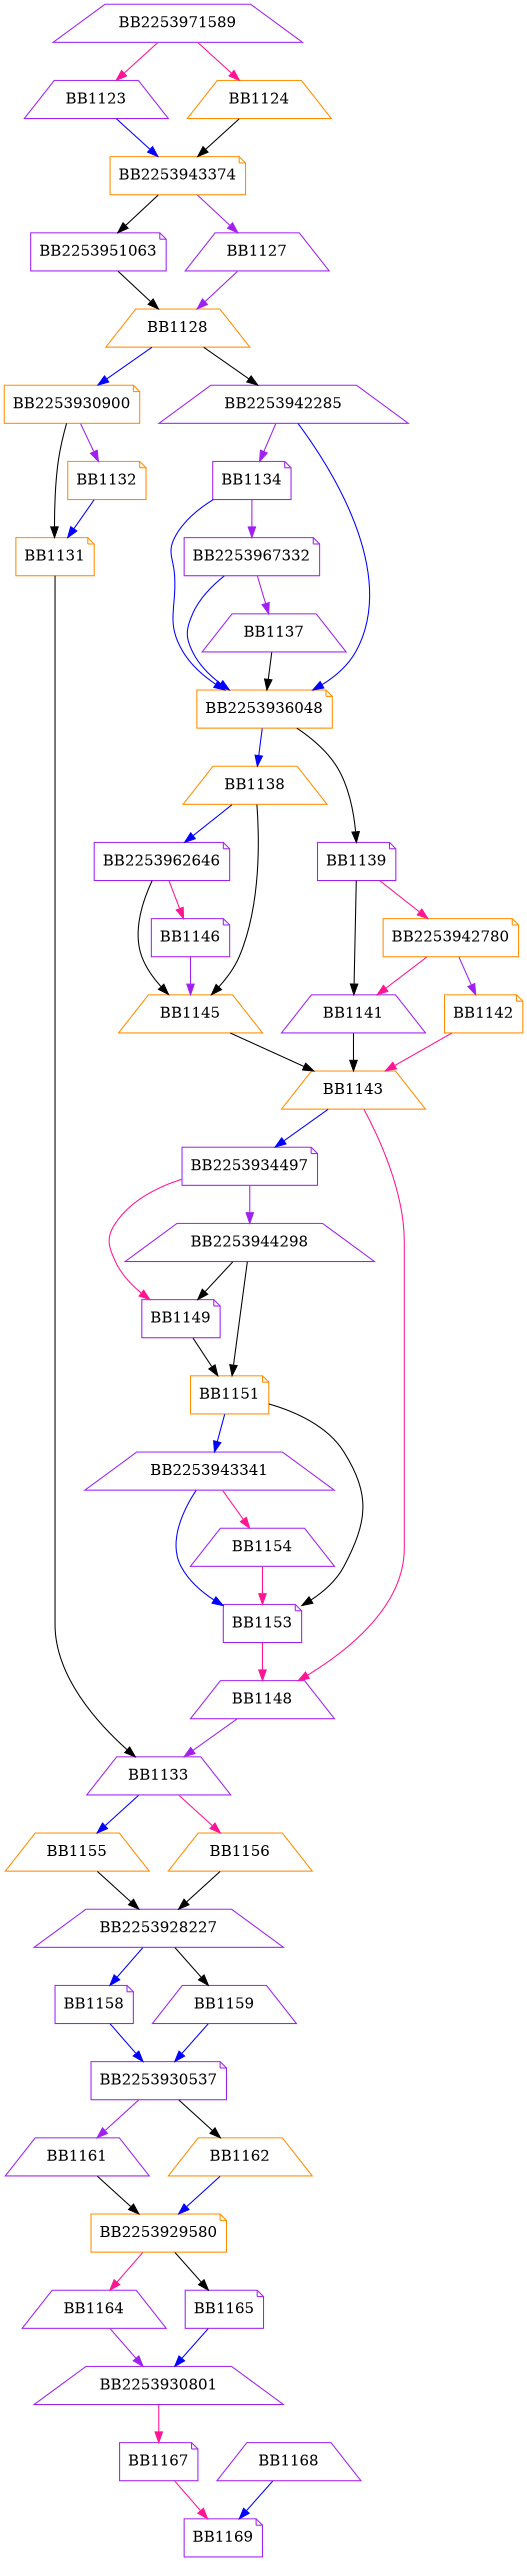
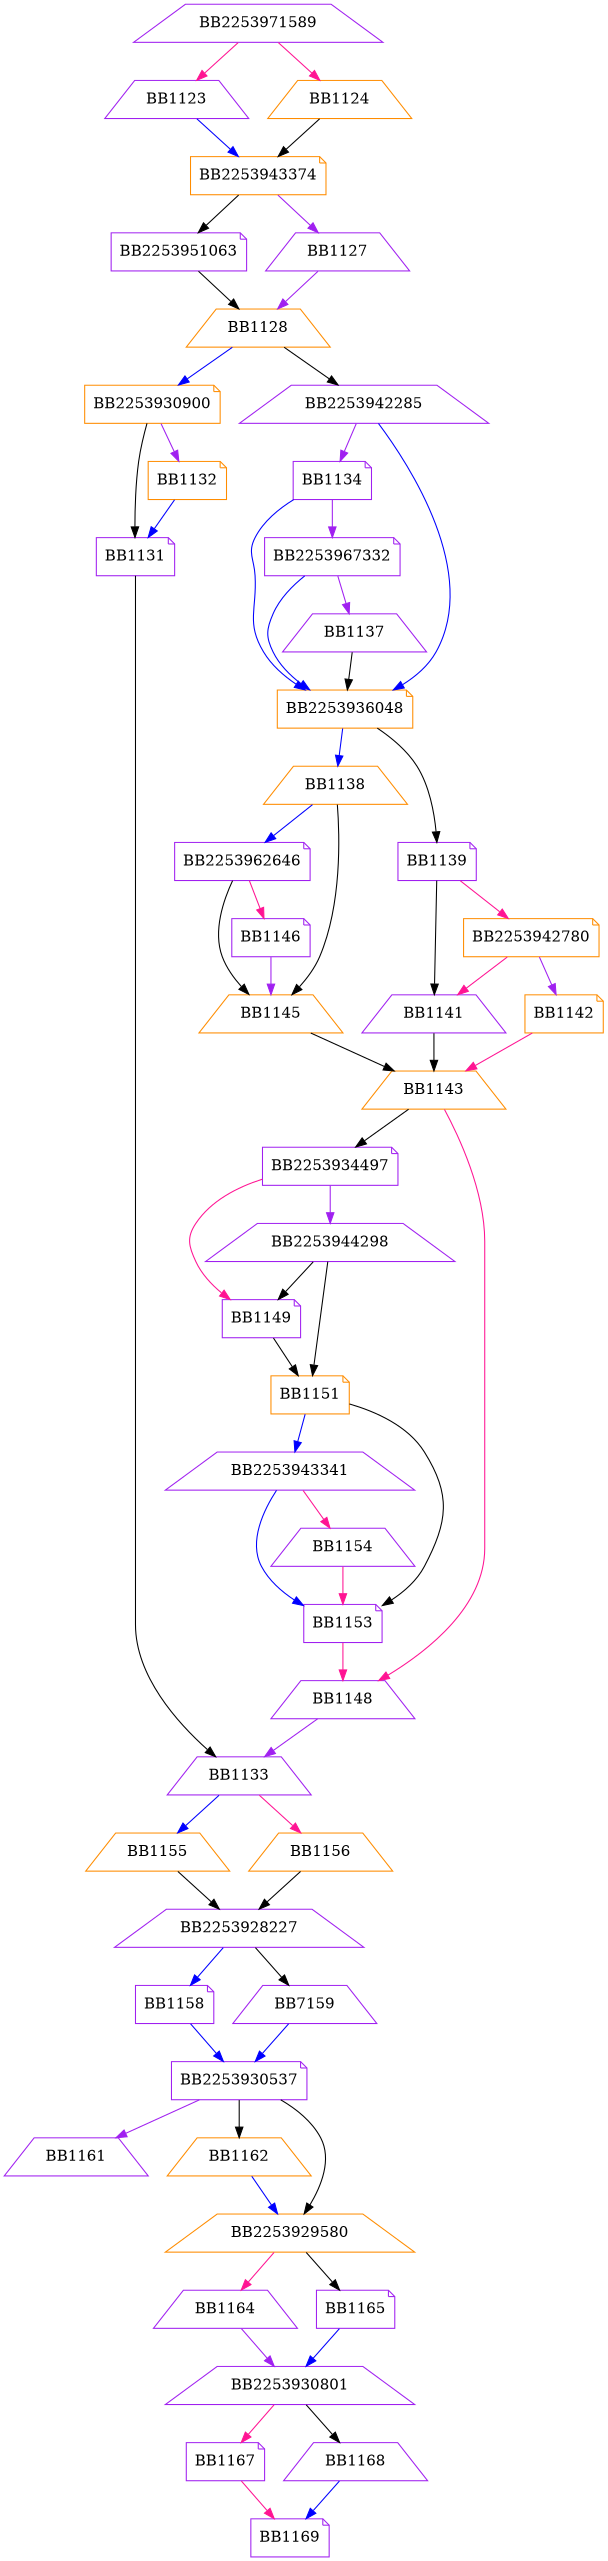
node "BB1131": color darkorange -> purple
edge "BB1143" -> "BB2253934497": color blue -> black
node "BB1159": label "BB1159" -> "BB7159"
edge "BB1161" -> "BB2253929580": now "BB2253930537" -> "BB2253929580"
node "BB2253929580": shape note -> trapezium
edge "BB2253930801" -> "BB1168": added
